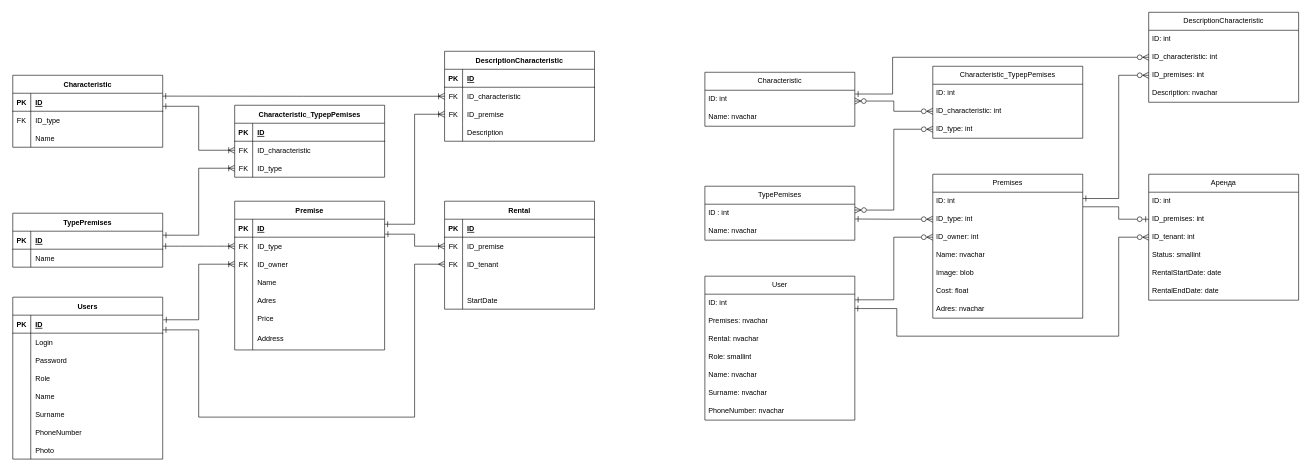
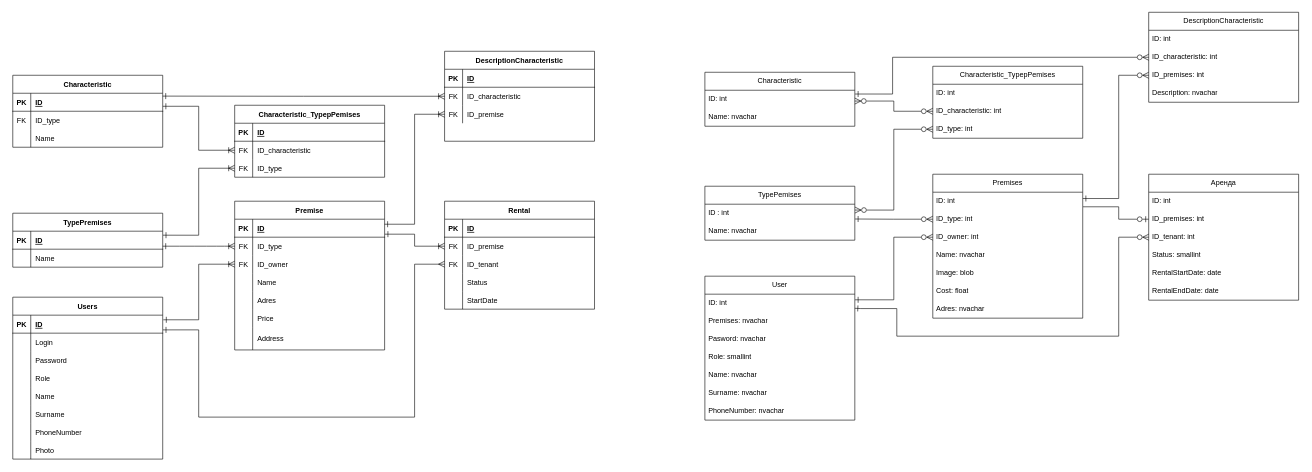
node "Description": removed
node "Status": added
node "Rental: nvachar": label "Rental: nvachar" -> "Pasword: nvachar"
